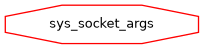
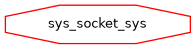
node "sys_socket_args": label "sys_socket_args" -> "sys_socket_sys"
